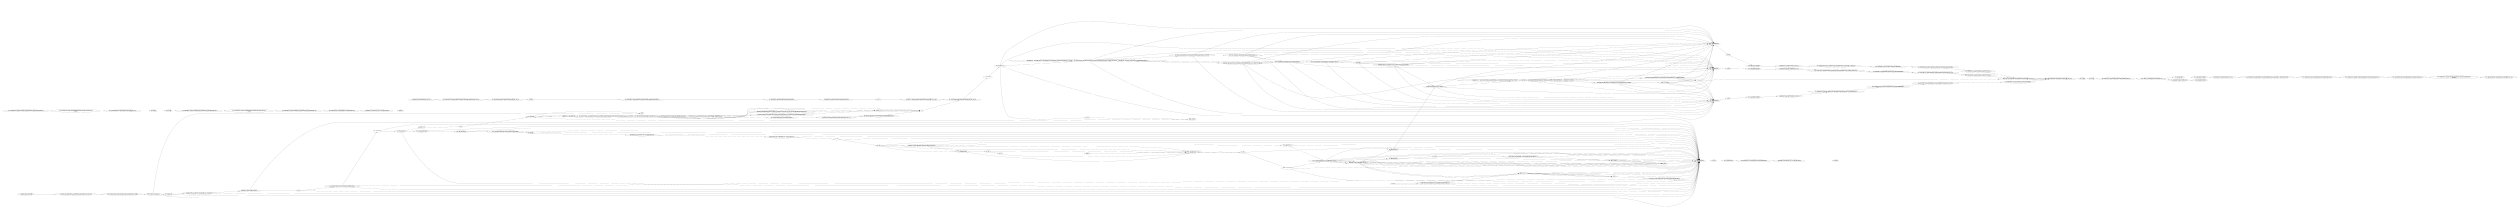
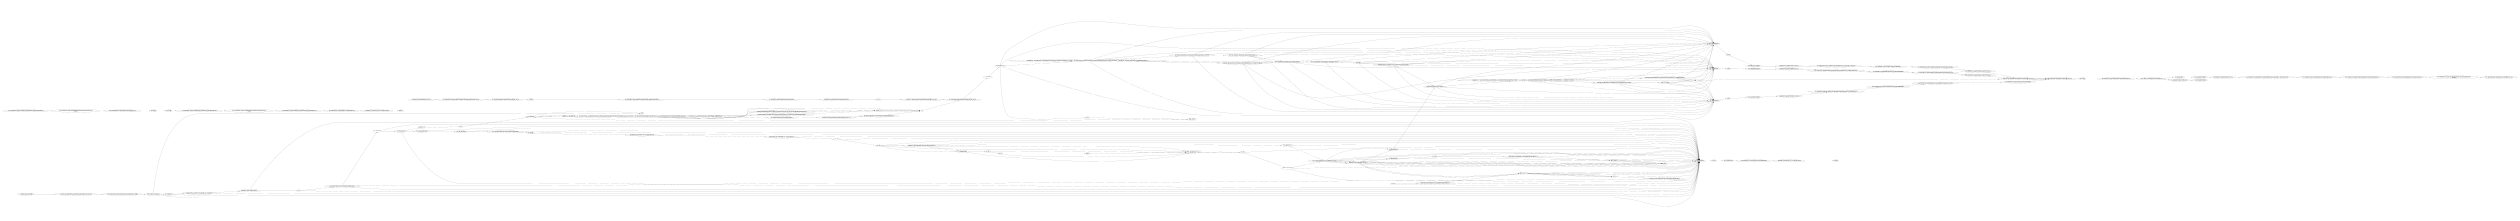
node "$r76 = $r75[i3]": removed
